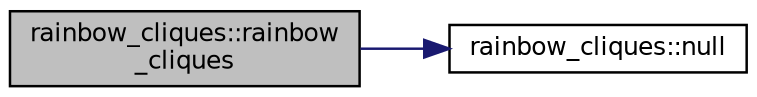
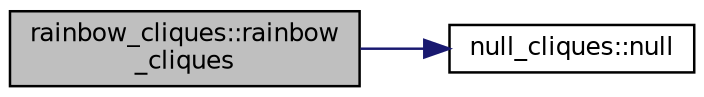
node "rainbow_cliques::null": label "rainbow_cliques::null" -> "null_cliques::null"
